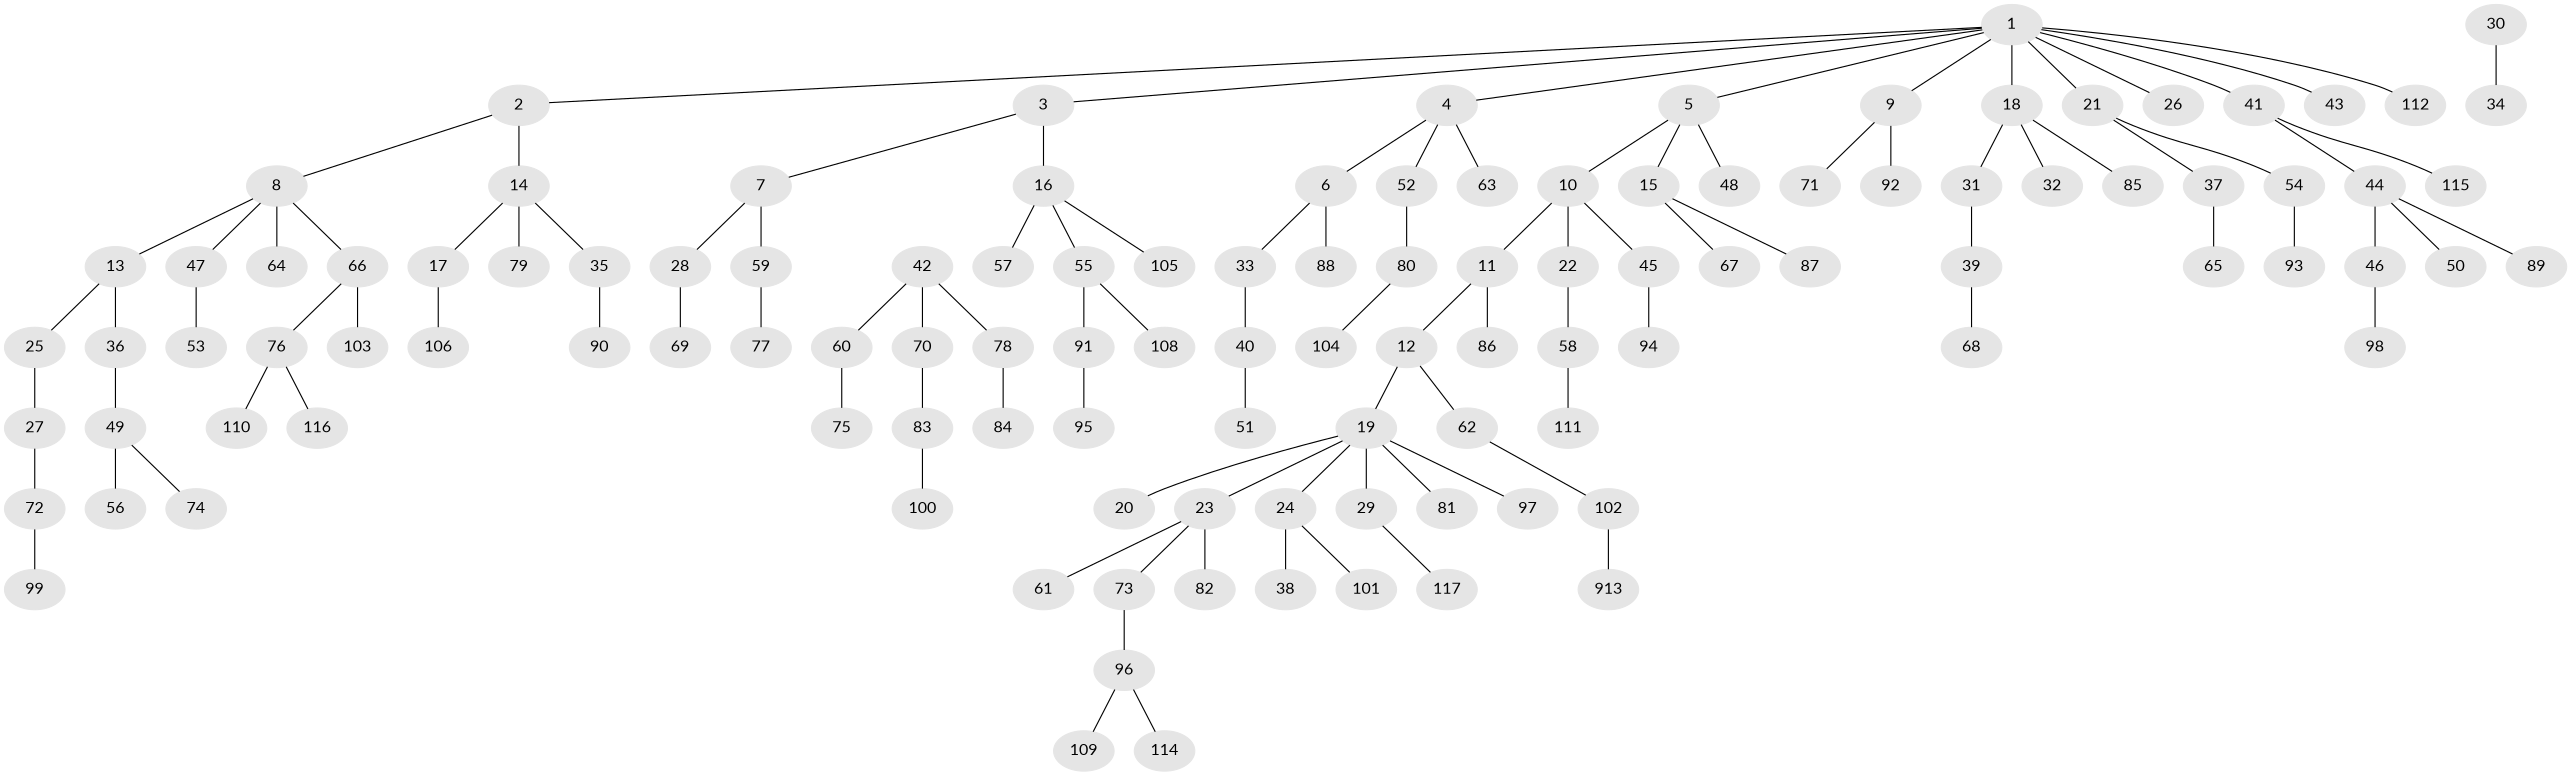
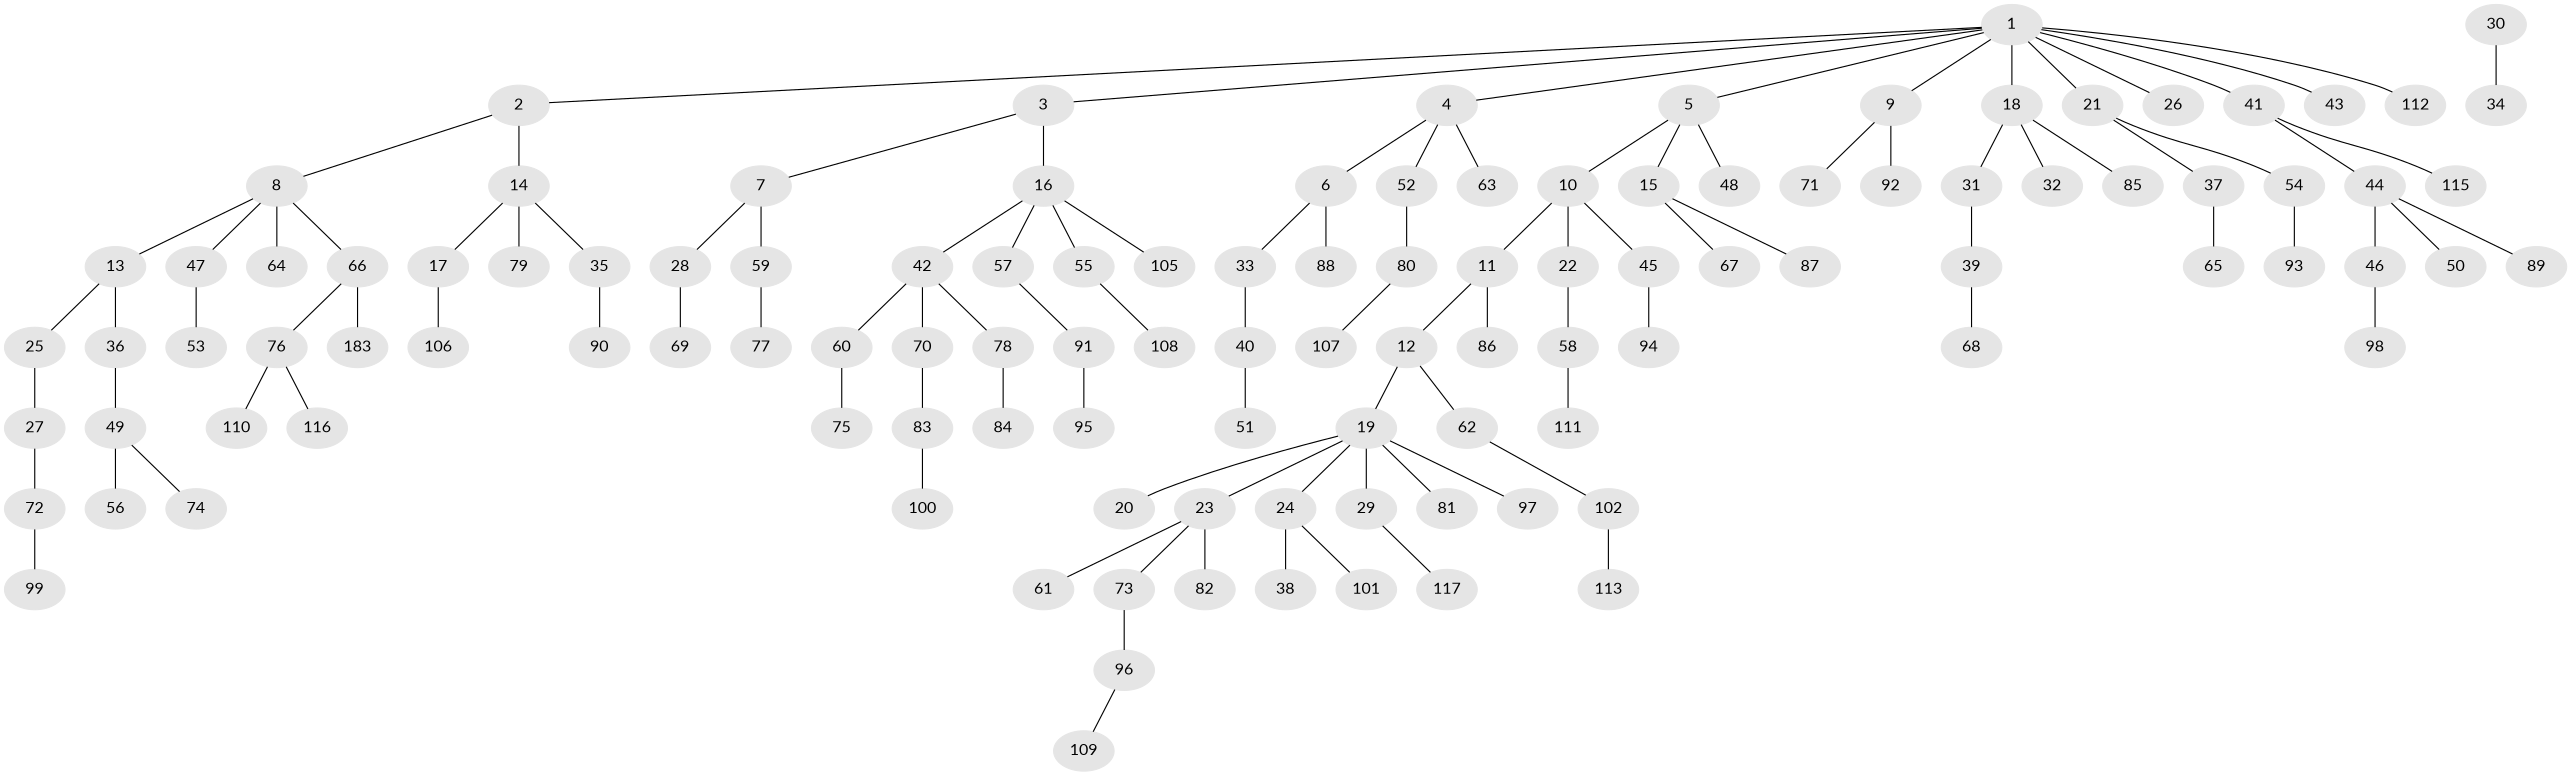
edge "16" -- "42": added
edge "55" -- "91": now "57" -- "91"
node "103": label "103" -> "183"
node "104": label "104" -> "107"
node "913": label "913" -> "113"
node "114": removed
